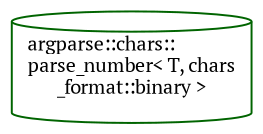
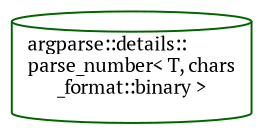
node "argparse::chars:: parse_number< T, chars _format::binary >": label "argparse::chars:: parse_number< T, chars _format::binary >" -> "argparse::details:: parse_number< T, chars _format::binary >"
